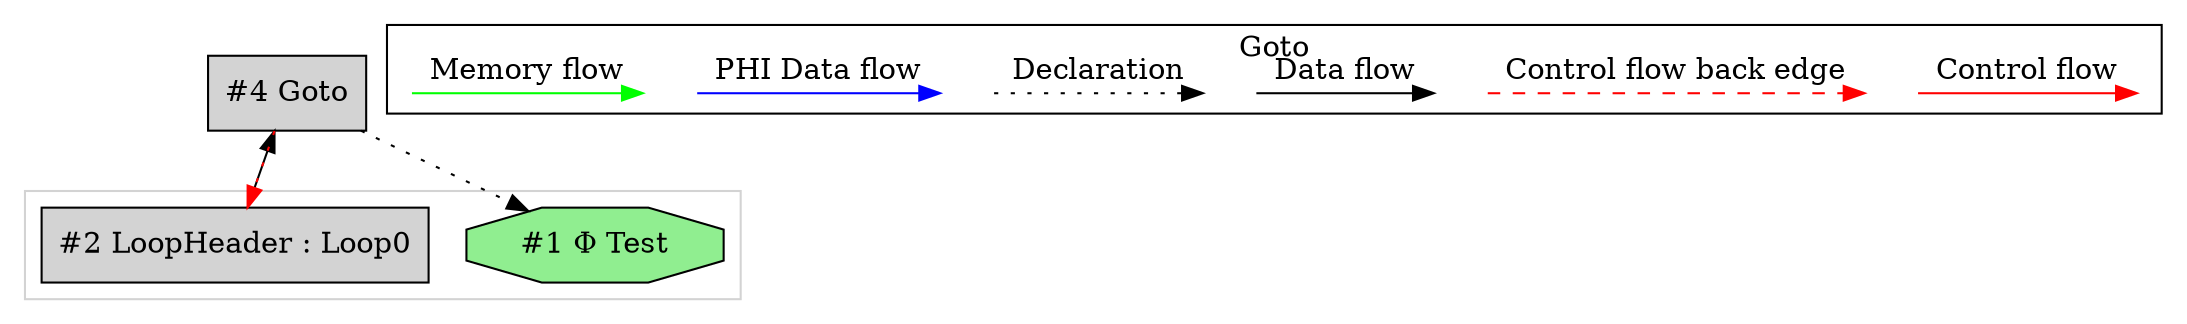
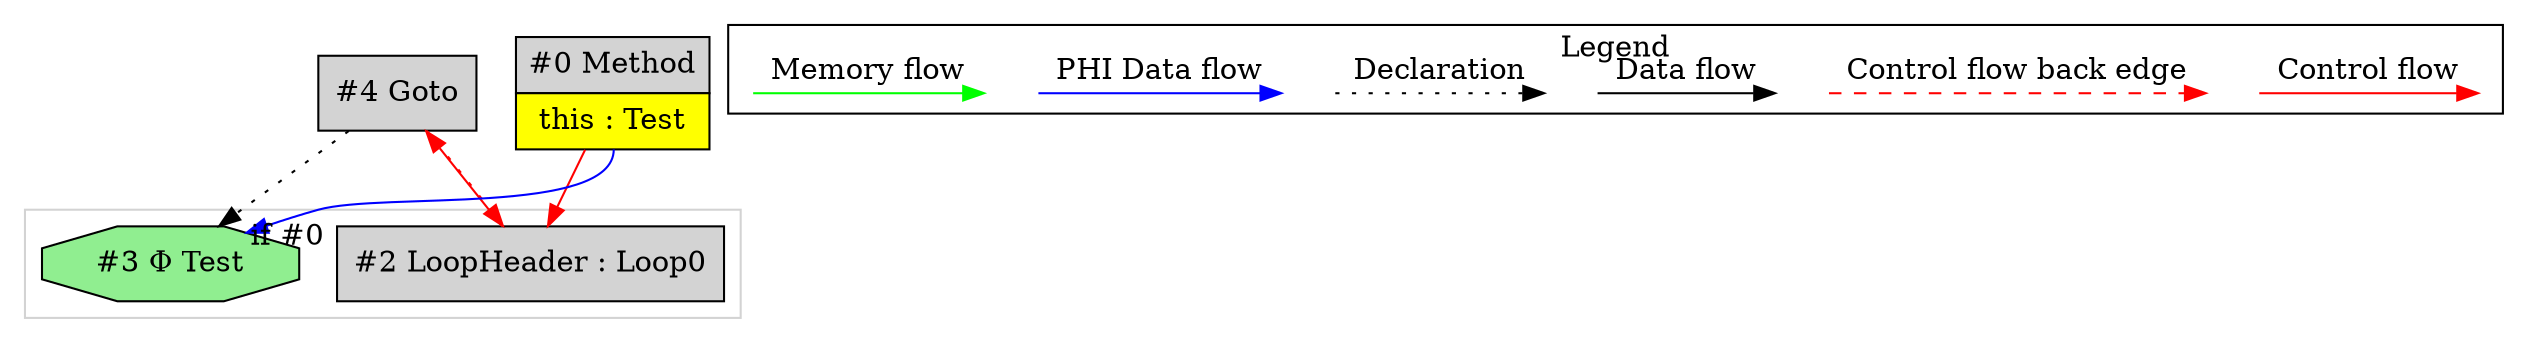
cluster "Goto": label "Goto" -> "Legend"
node "#0 Method": added
edge "#2 LoopHeader : Loop0" -> "#4 Goto": color black -> red
node "#1 Φ Test": label "#1 Φ Test" -> "#3 Φ Test"
